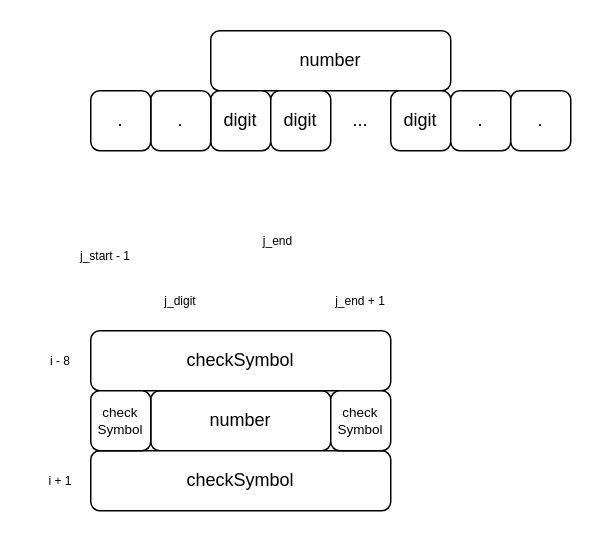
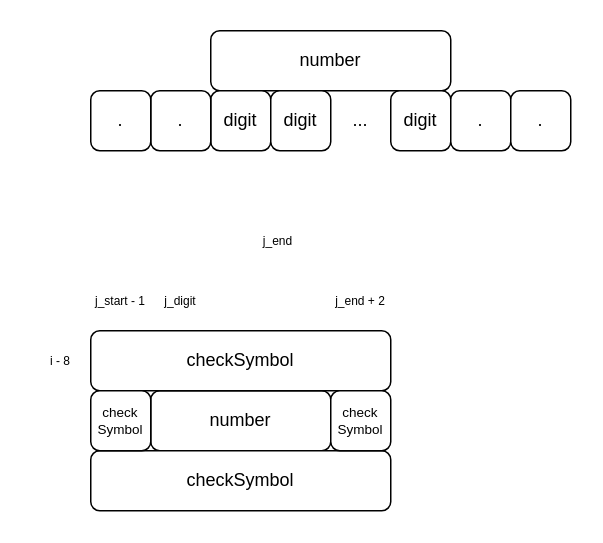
node "j_start - 1": moved (106, 256) -> (121, 301)
node "j_end + 1": label "j_end + 1" -> "j_end + 2"
node "i + 1": removed
